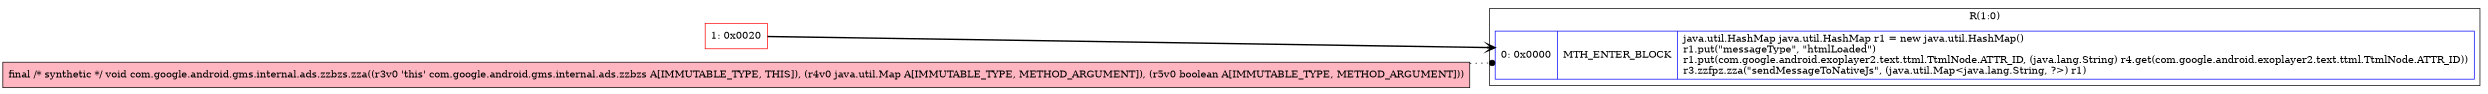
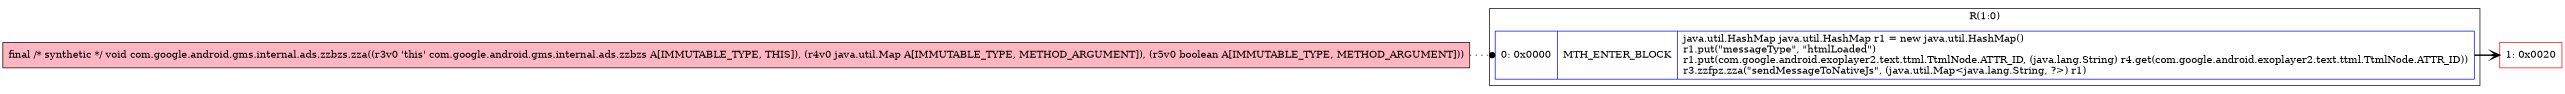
edge "1: 0x0020" -> "0: 0x0000": reversed
